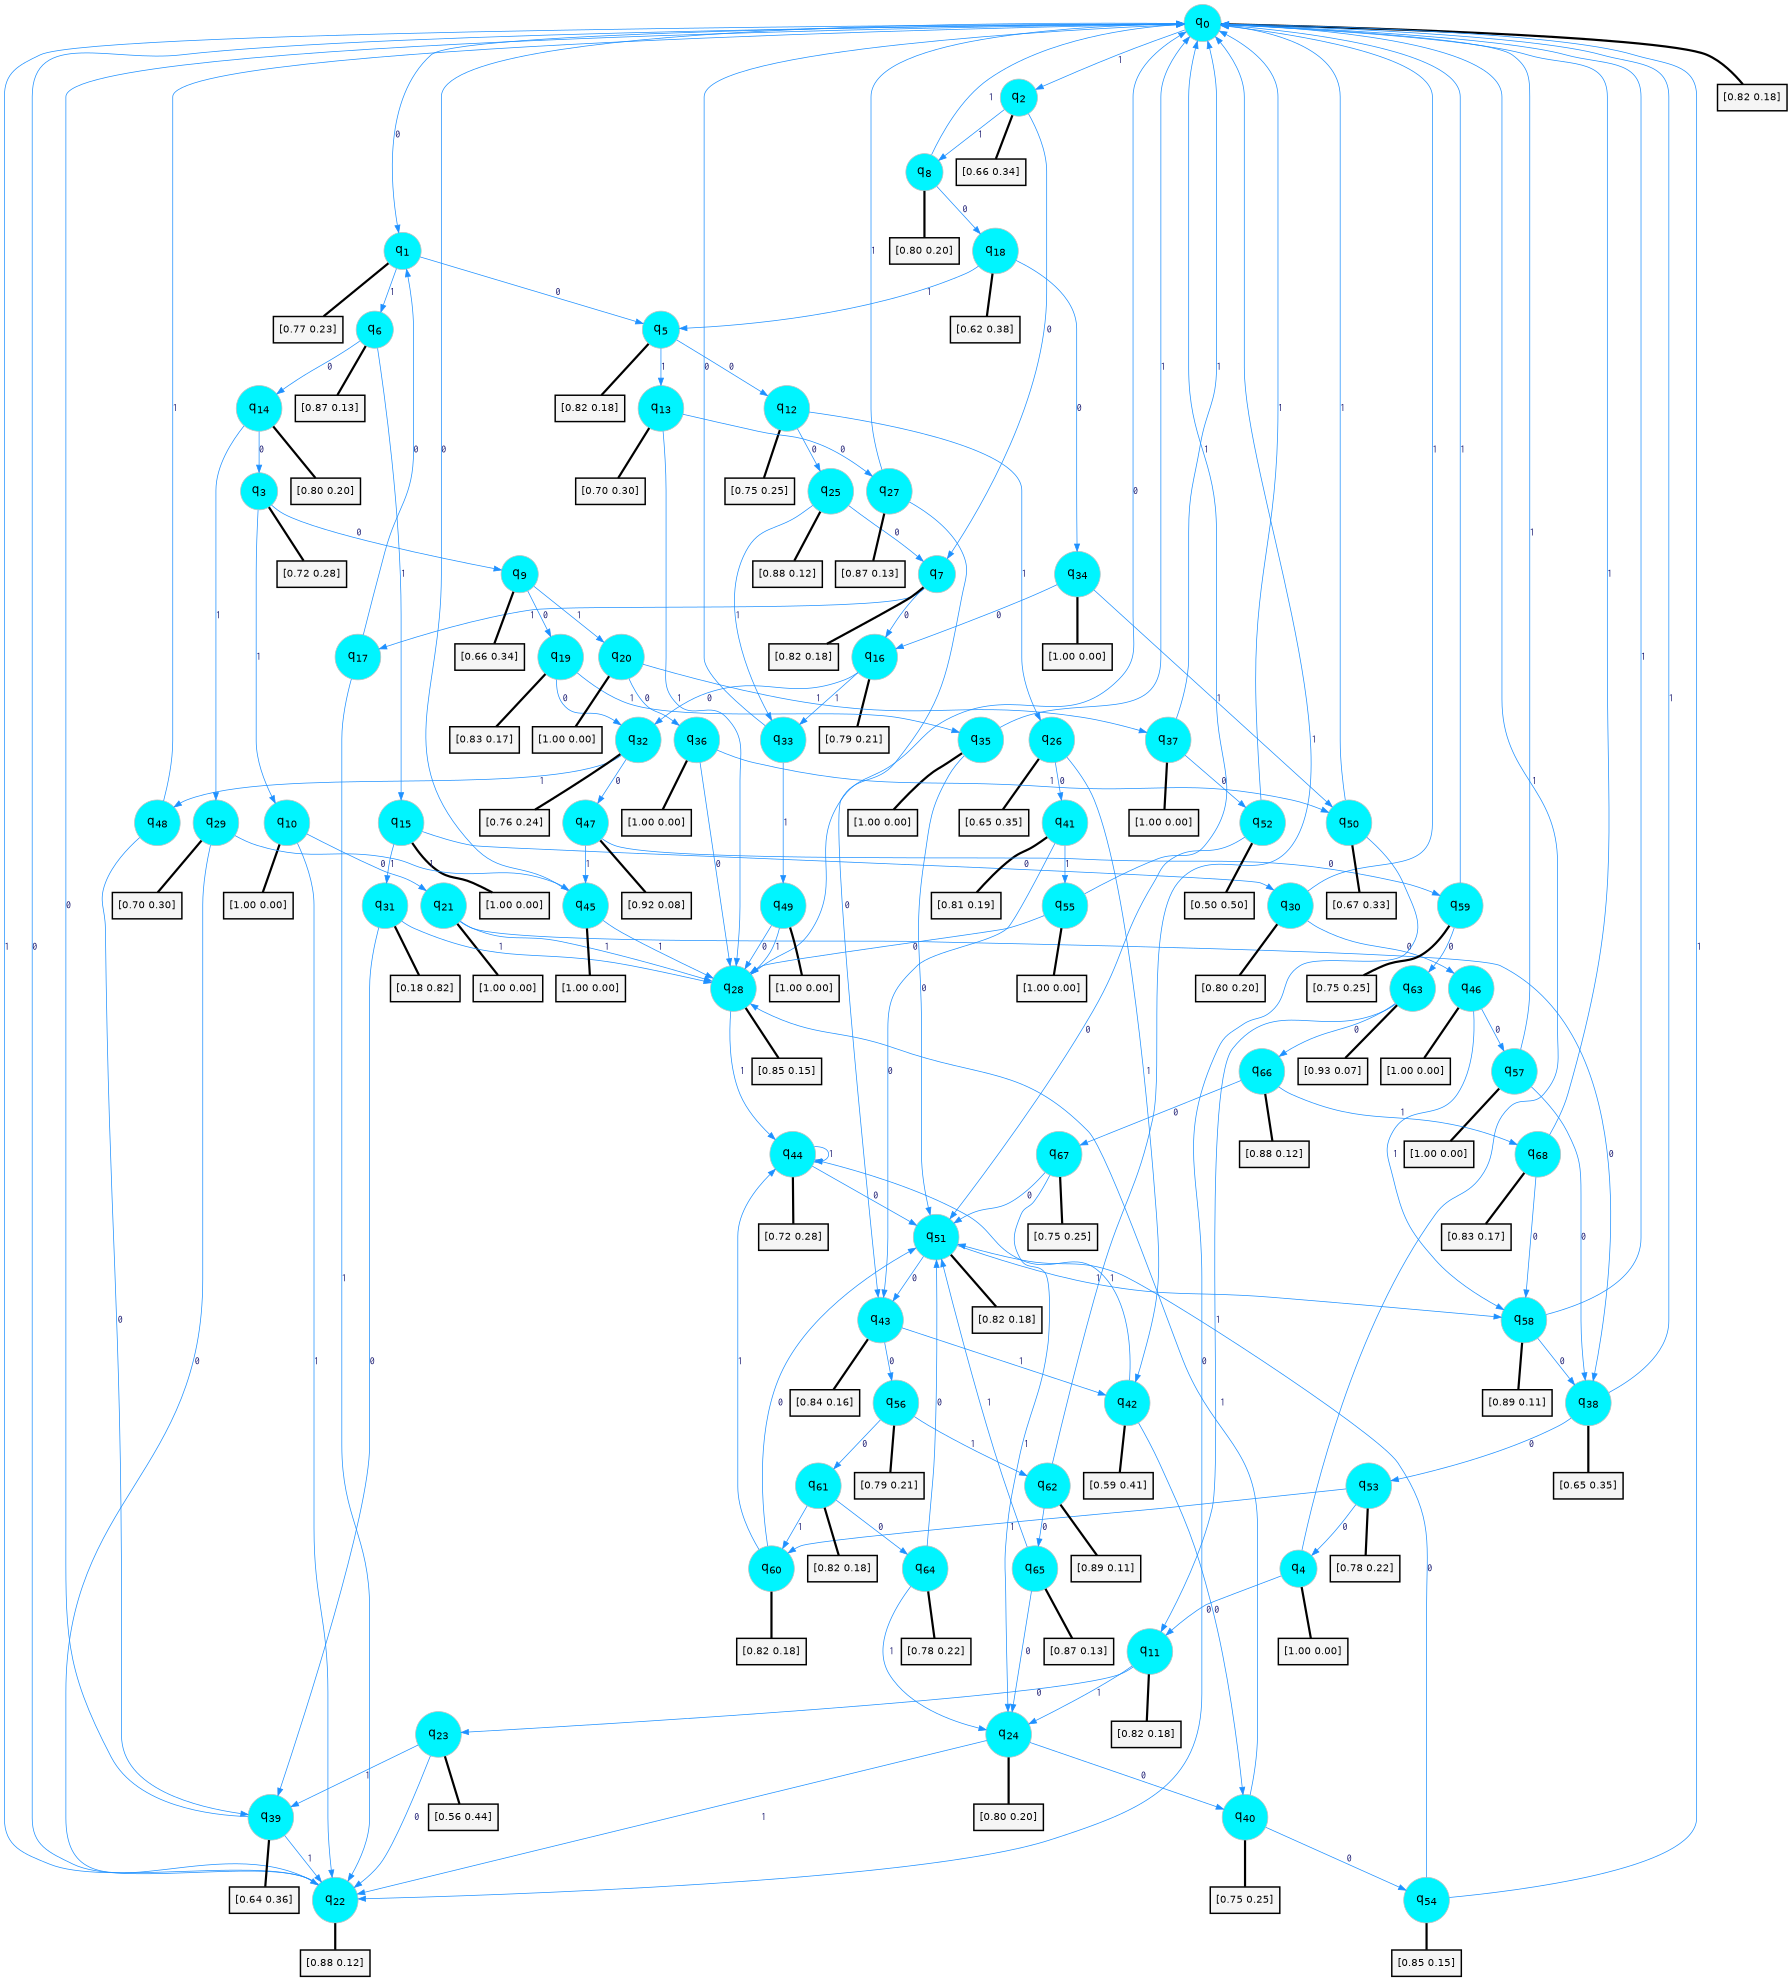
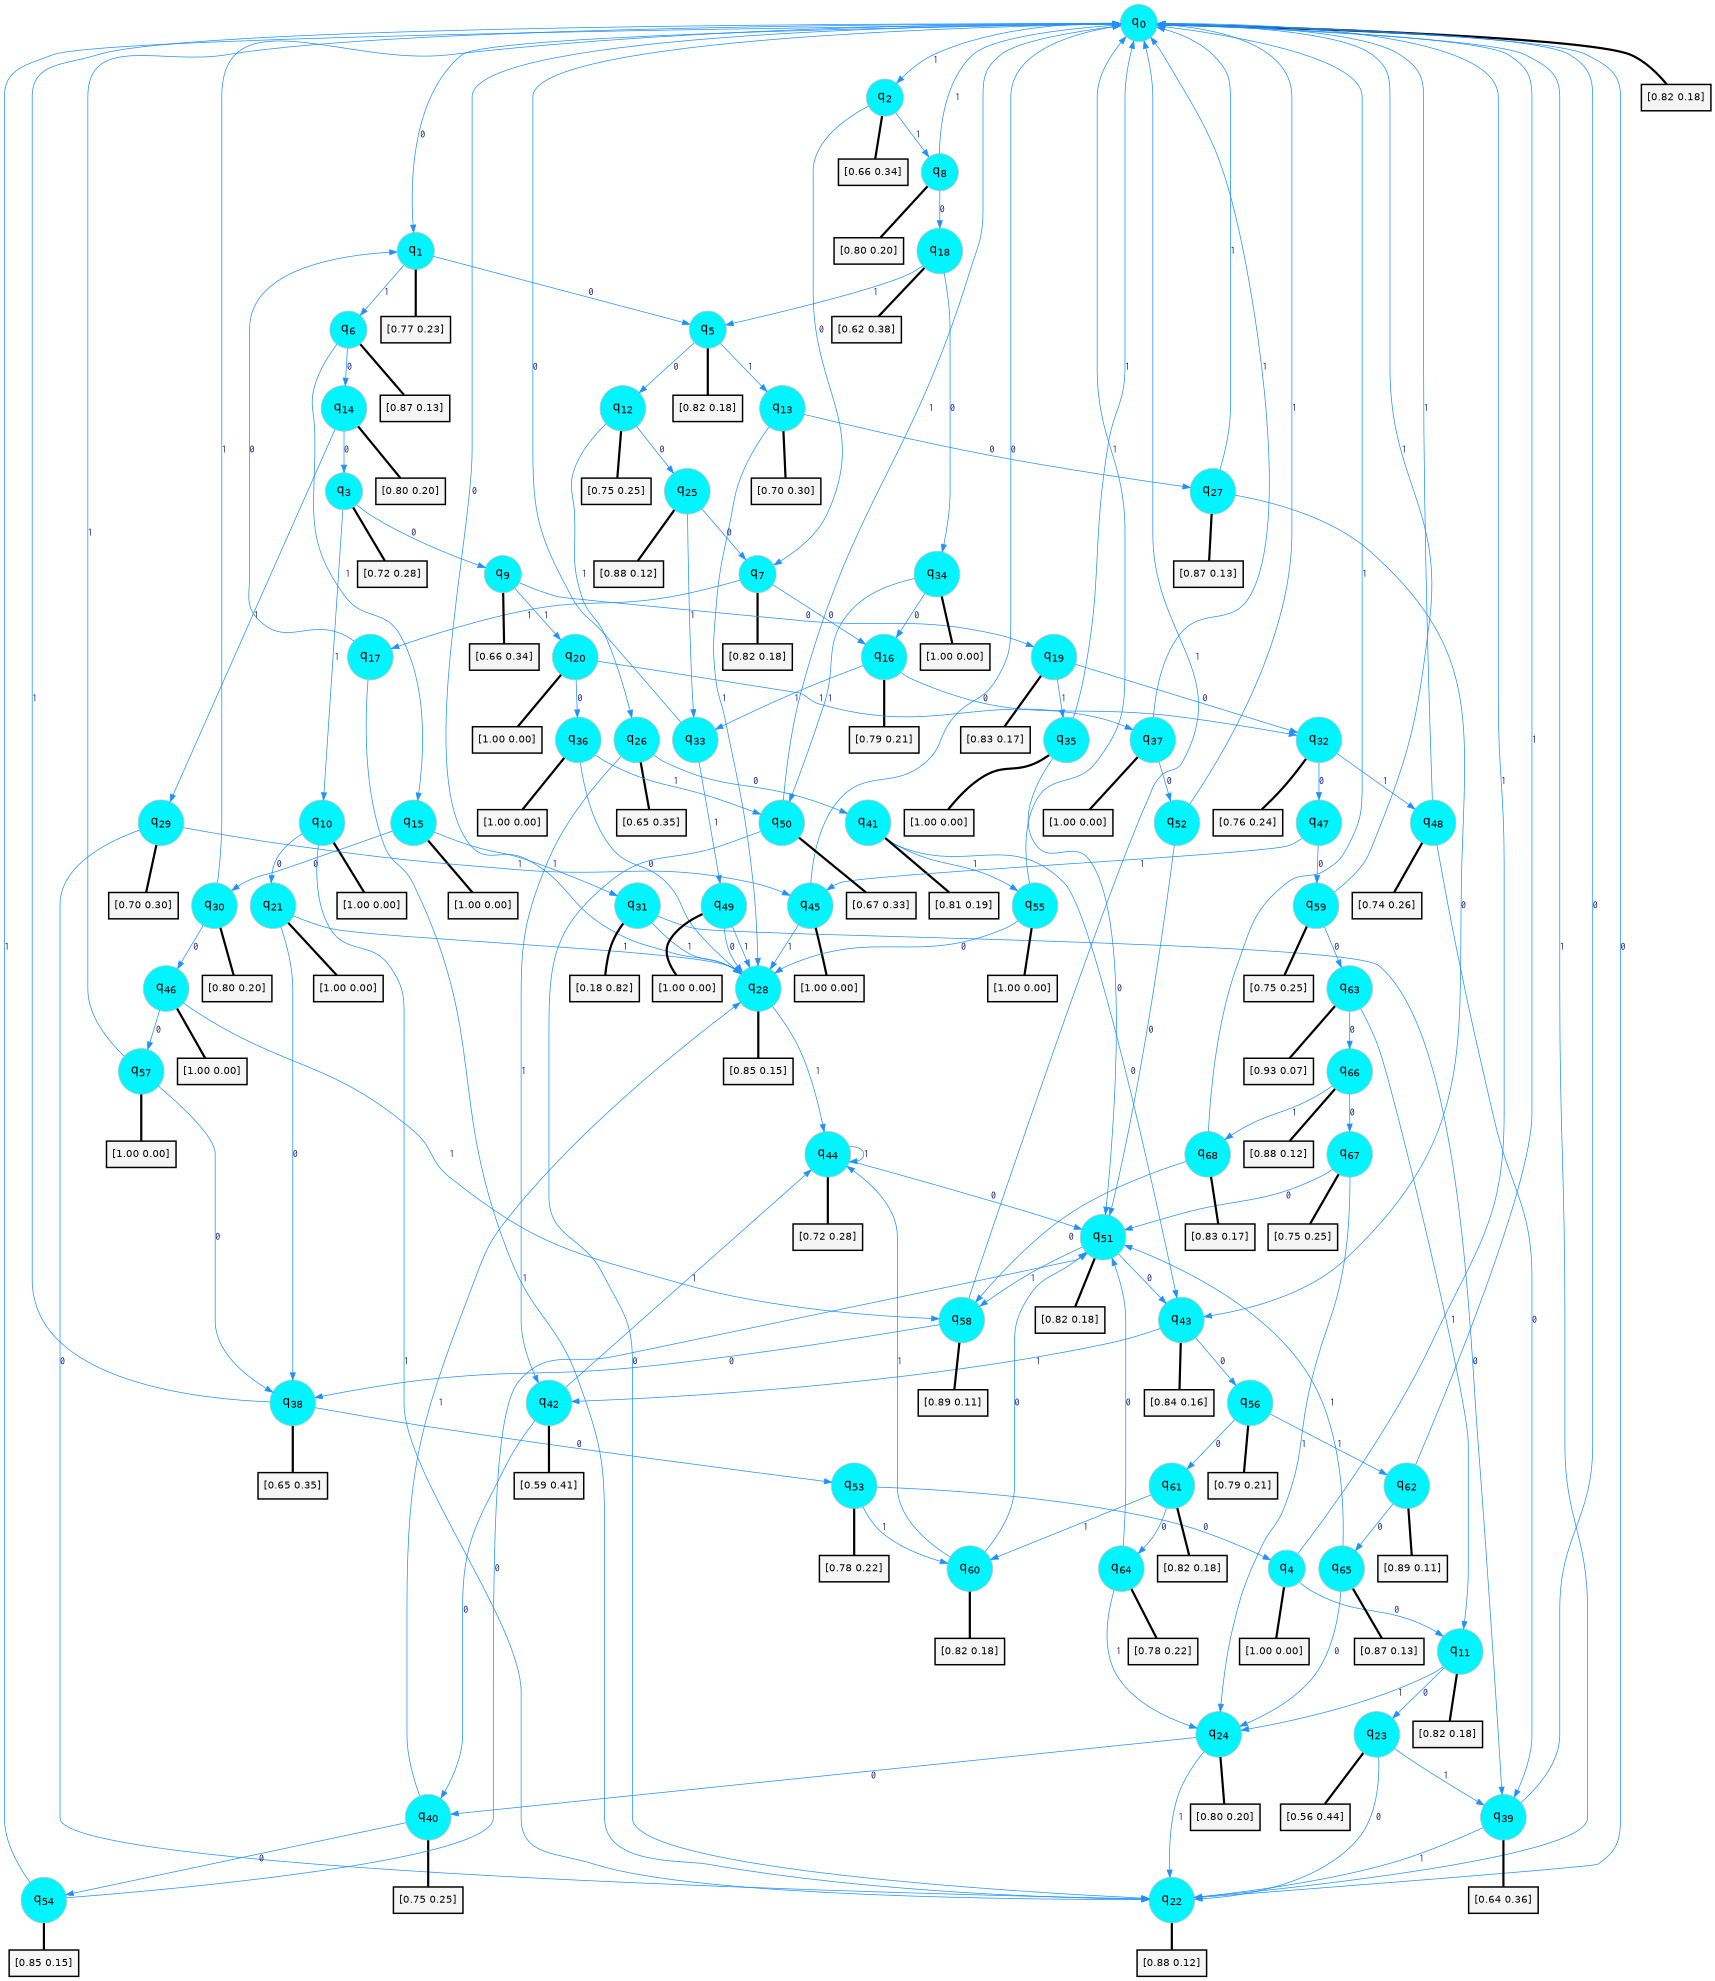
node "[0.92 0.08]": removed
node "[0.50 0.50]": removed
node "[0.74 0.26]": added
